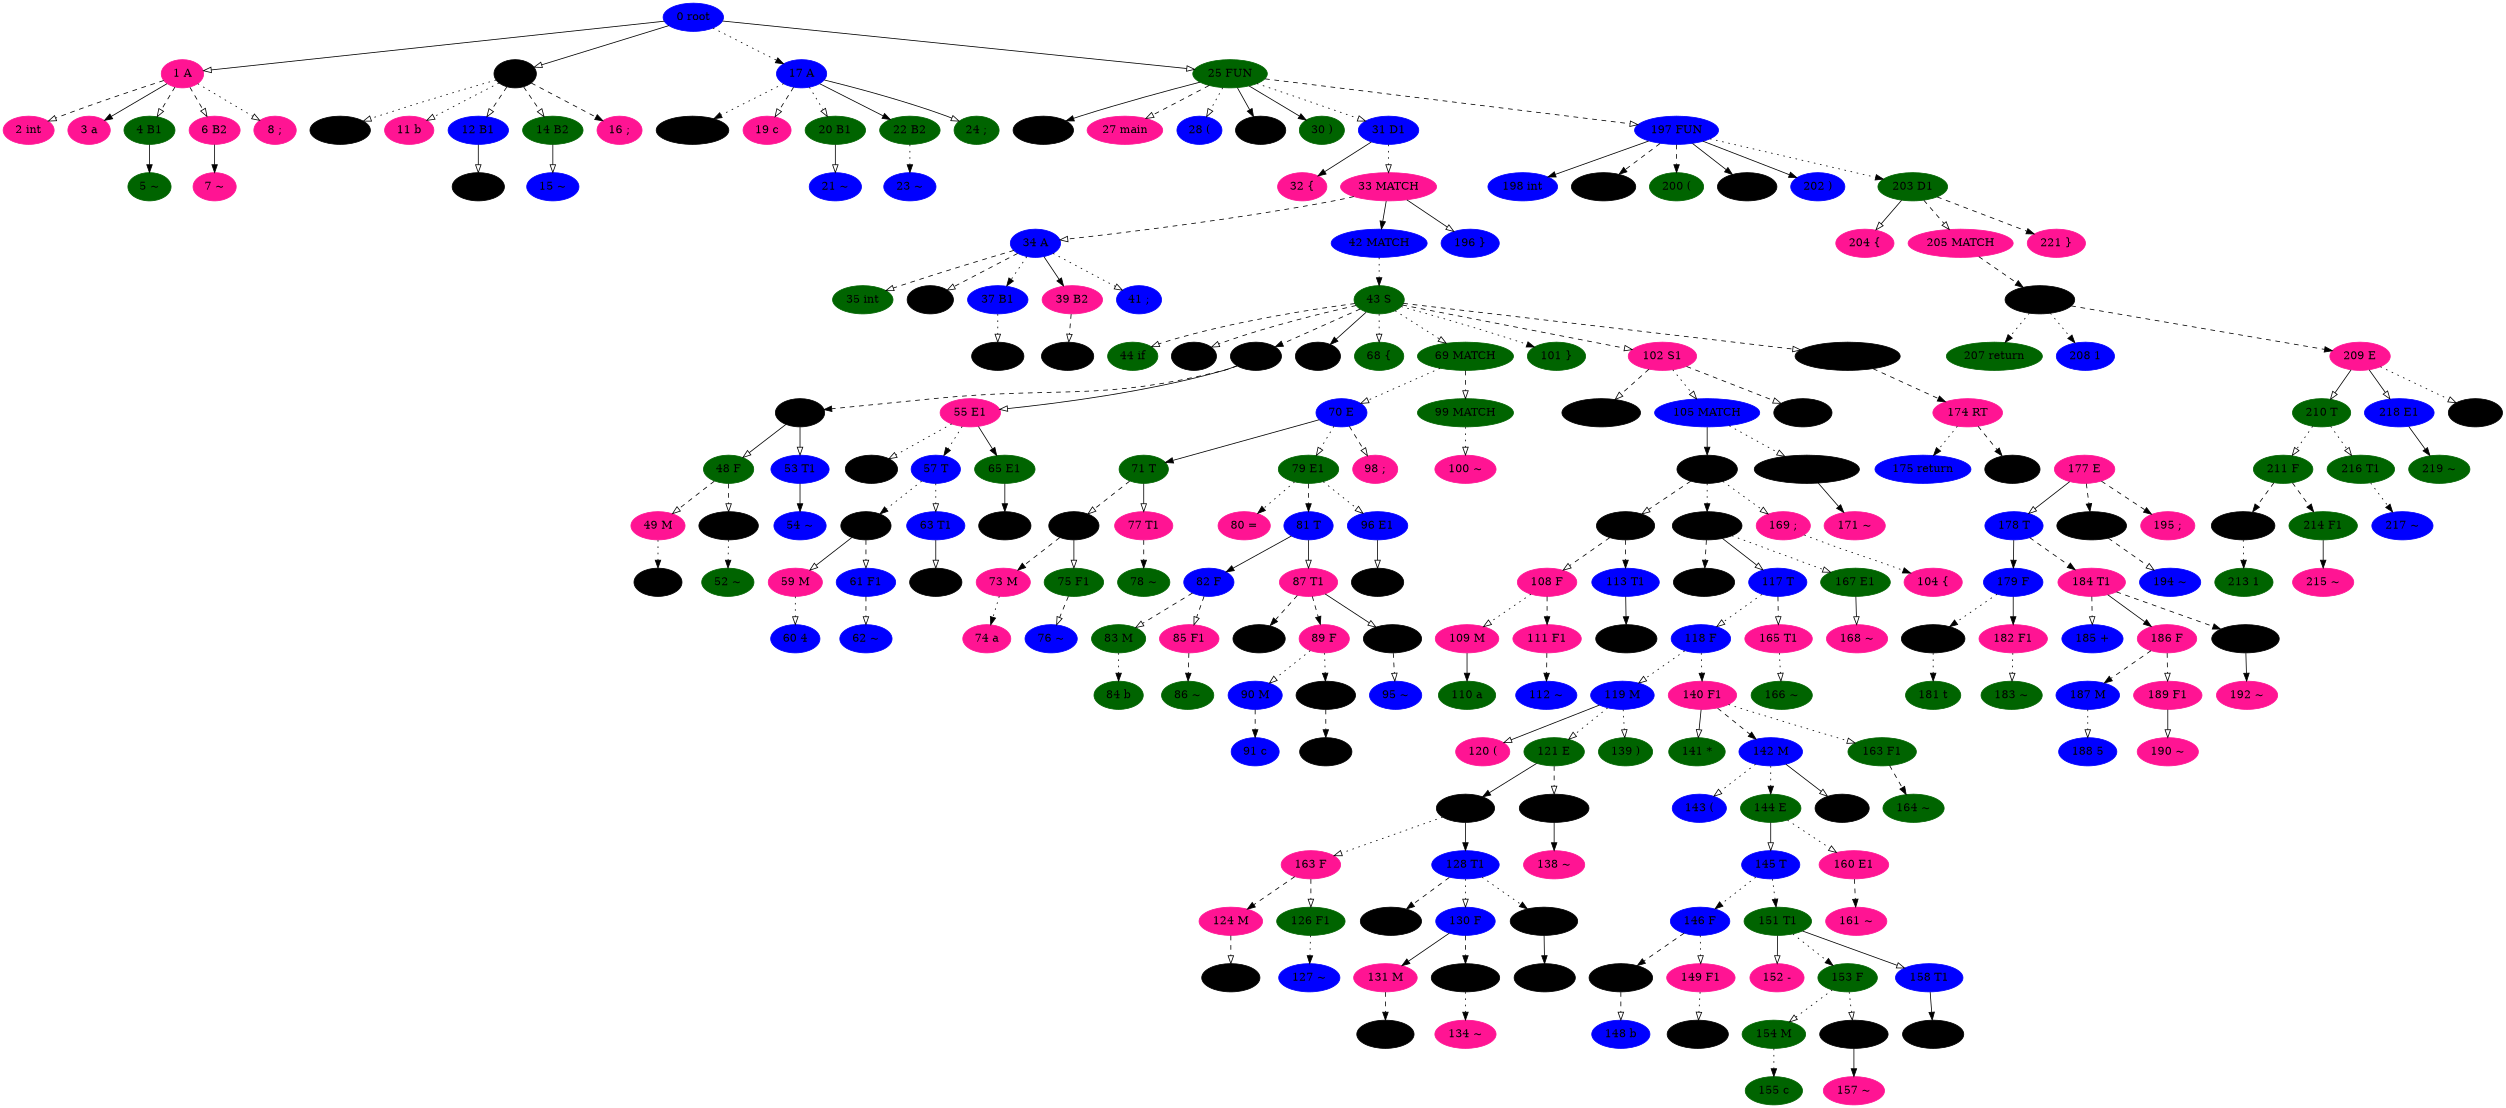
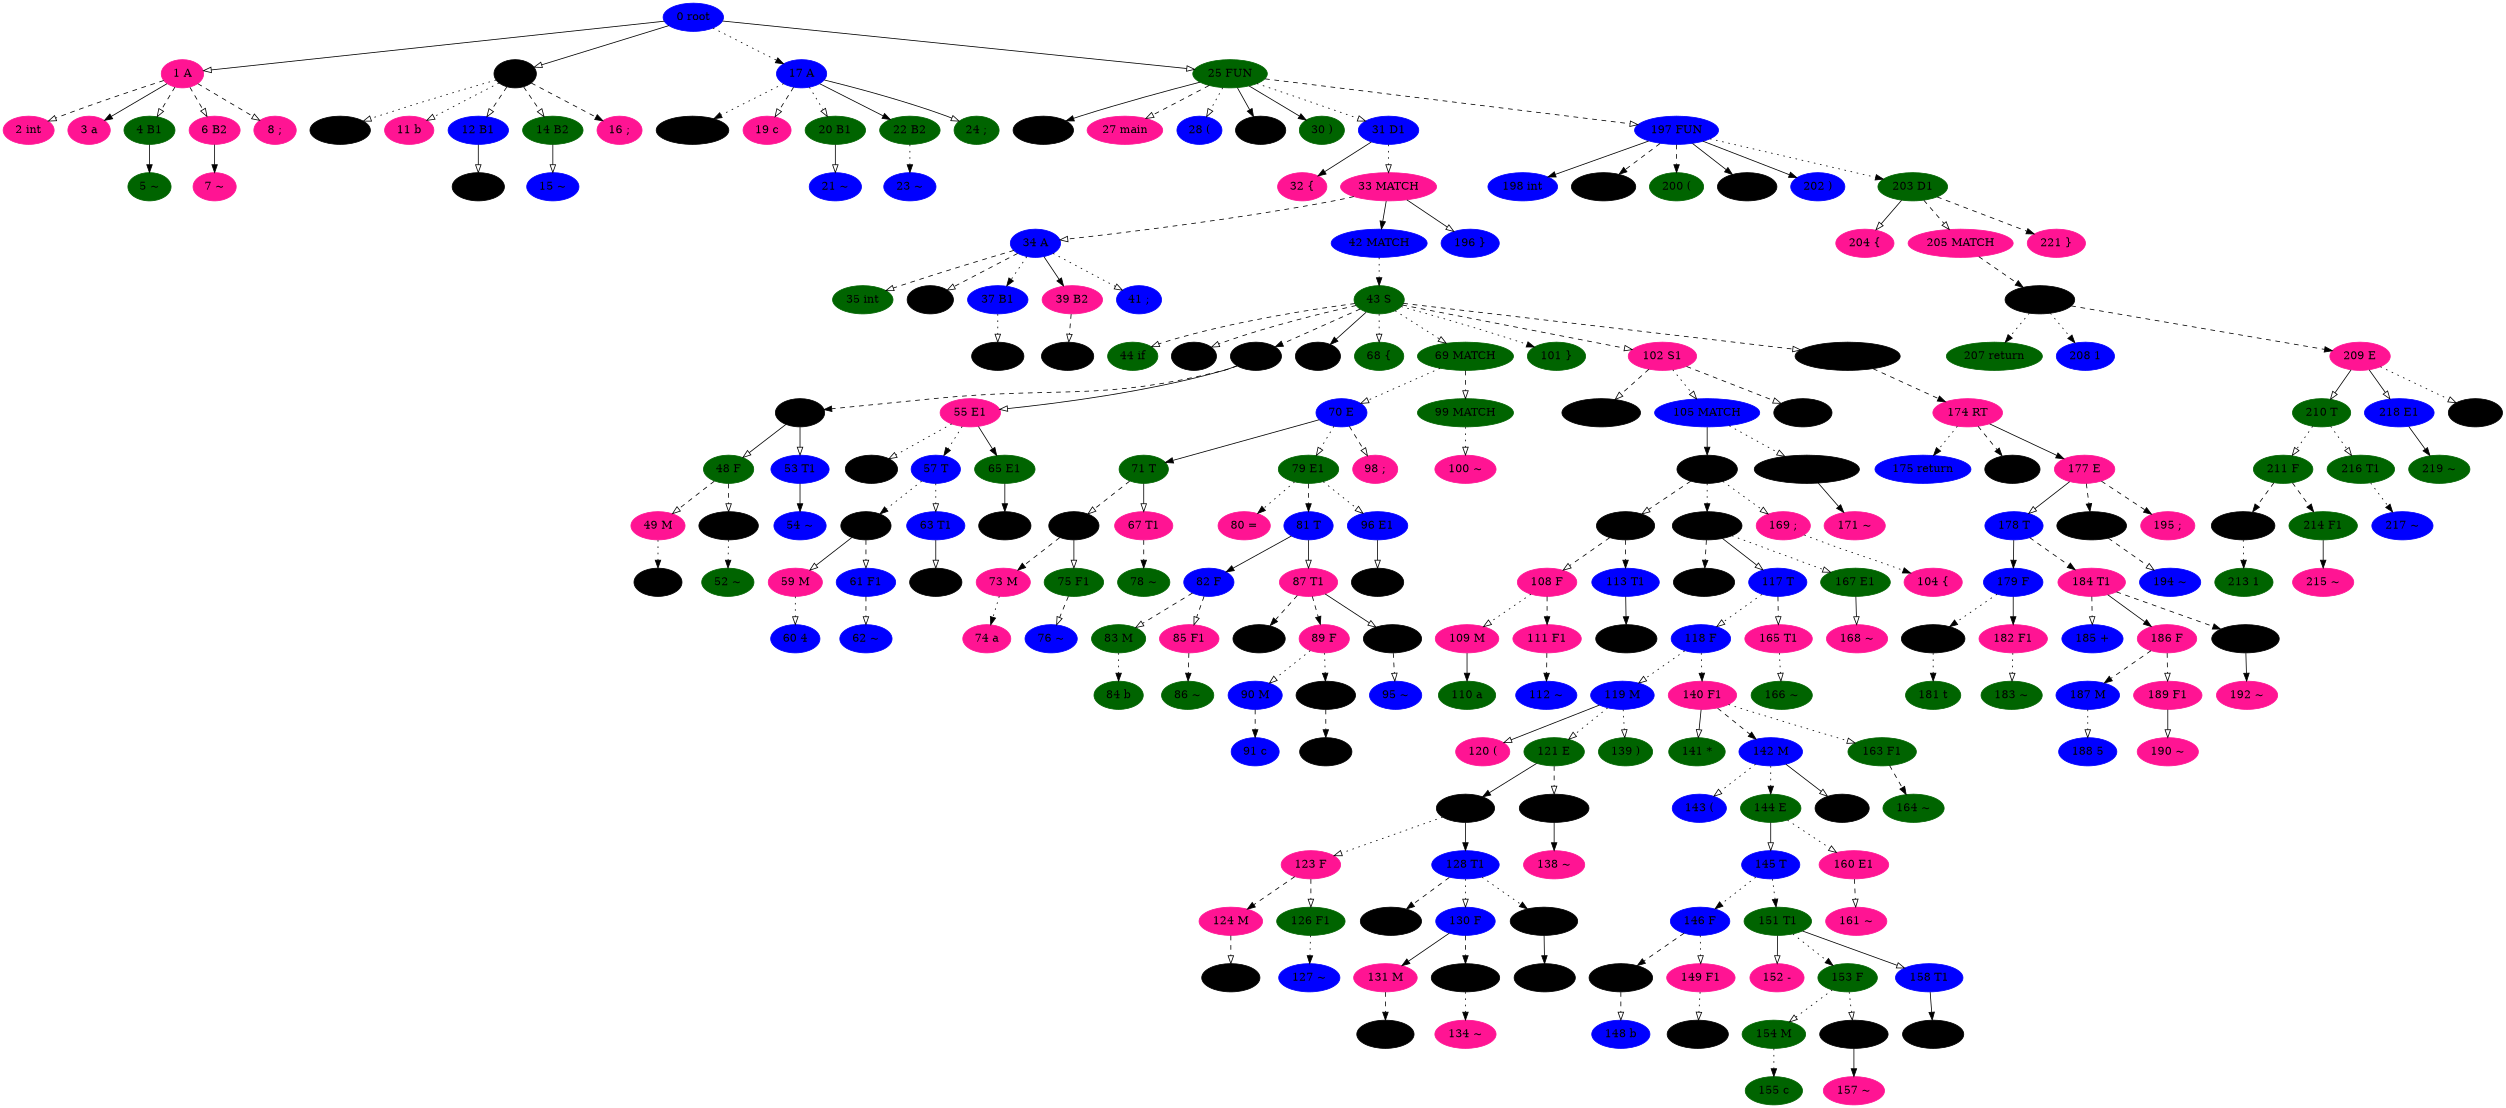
edge "1 A" -> "8 ;": style dotted -> dashed
edge "174 RT" -> "177 E": added
node "77 T1": label "77 T1" -> "67 T1"
node "163 F": label "163 F" -> "123 F"
edge "160 E1" -> "161 ~": arrowhead normal -> onormal
